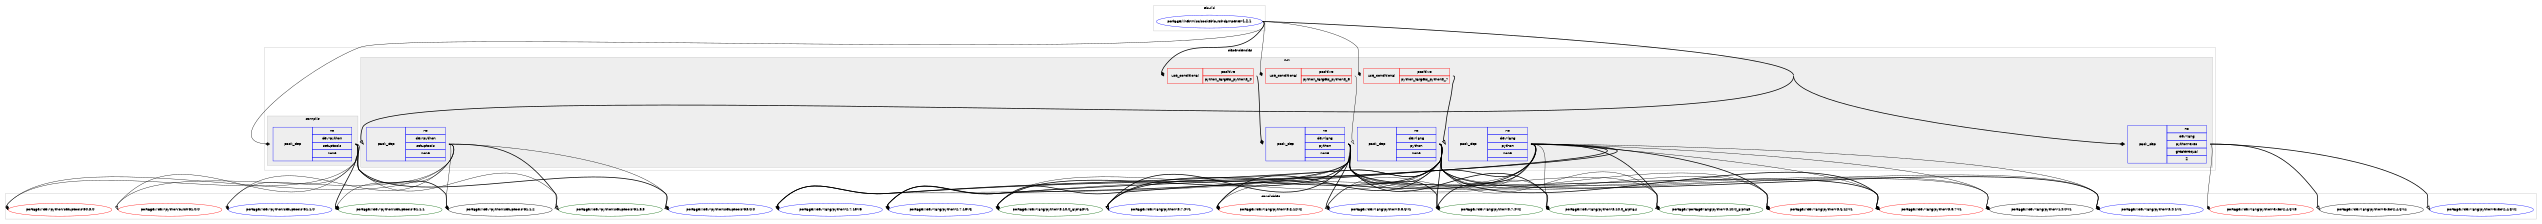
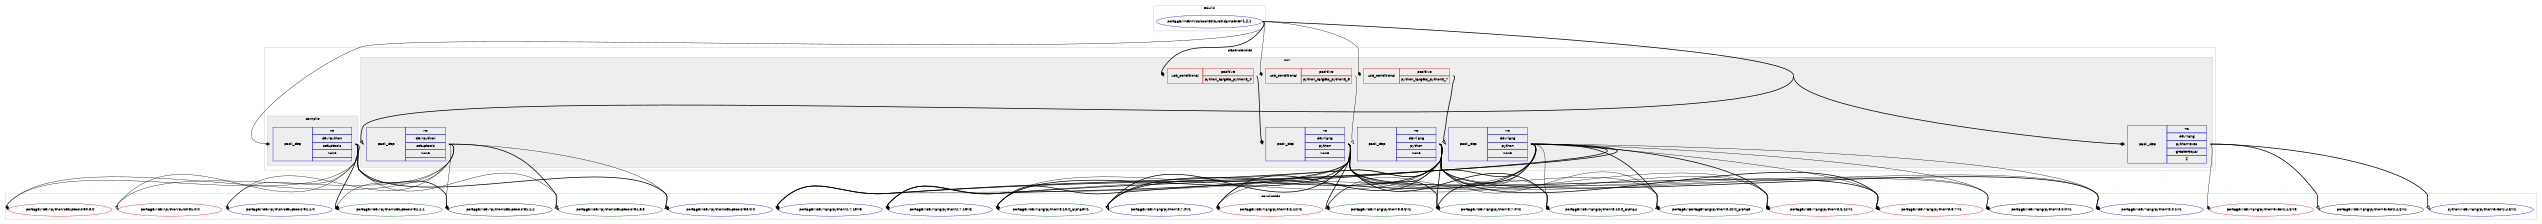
node "portage://dev-lang/python-3.8.6-r1": color blue -> darkgreen
node "portage://dev-lang/python-1.9.0-r1": label "portage://dev-lang/python-1.9.0-r1" -> "portage://dev-lang/python-3.9.0-r1"
node "portage://dev-lang/python-exec-2.4.6-r2": label "portage://dev-lang/python-exec-2.4.6-r2" -> "python://dev-lang/python-exec-2.4.6-r2"
